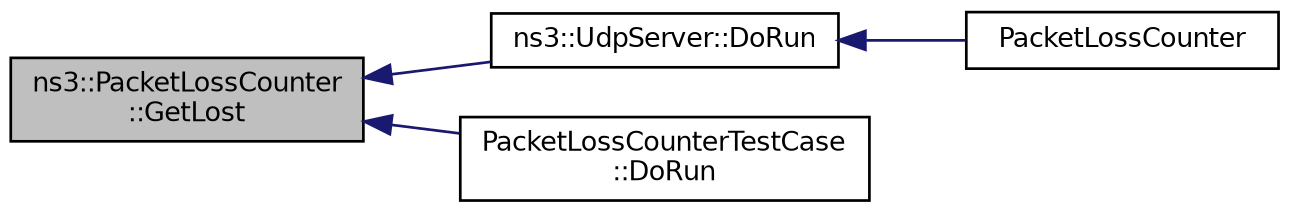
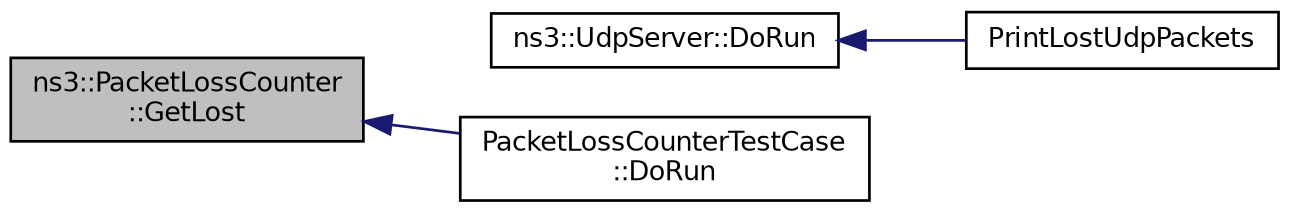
node "PacketLossCounter": label "PacketLossCounter" -> "PrintLostUdpPackets"
edge "ns3::UdpServer::DoRun" -> "ns3::PacketLossCounter ::GetLost": removed
